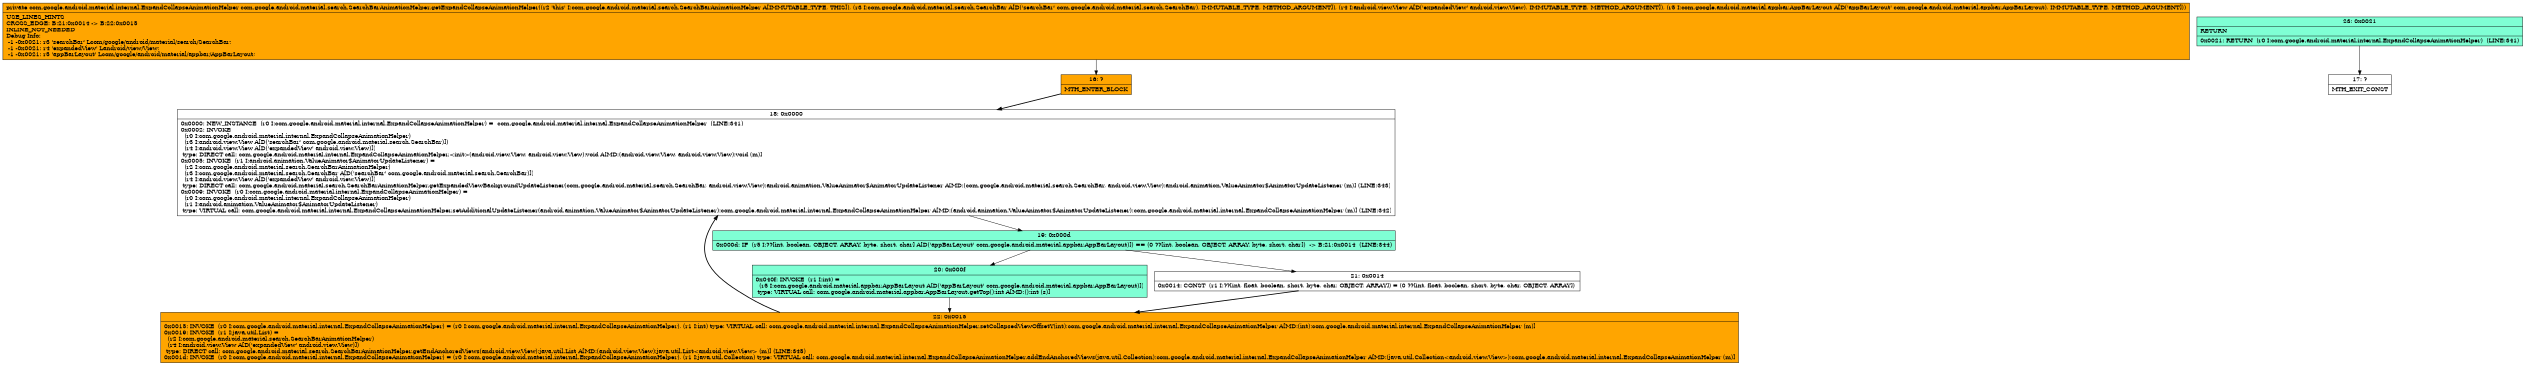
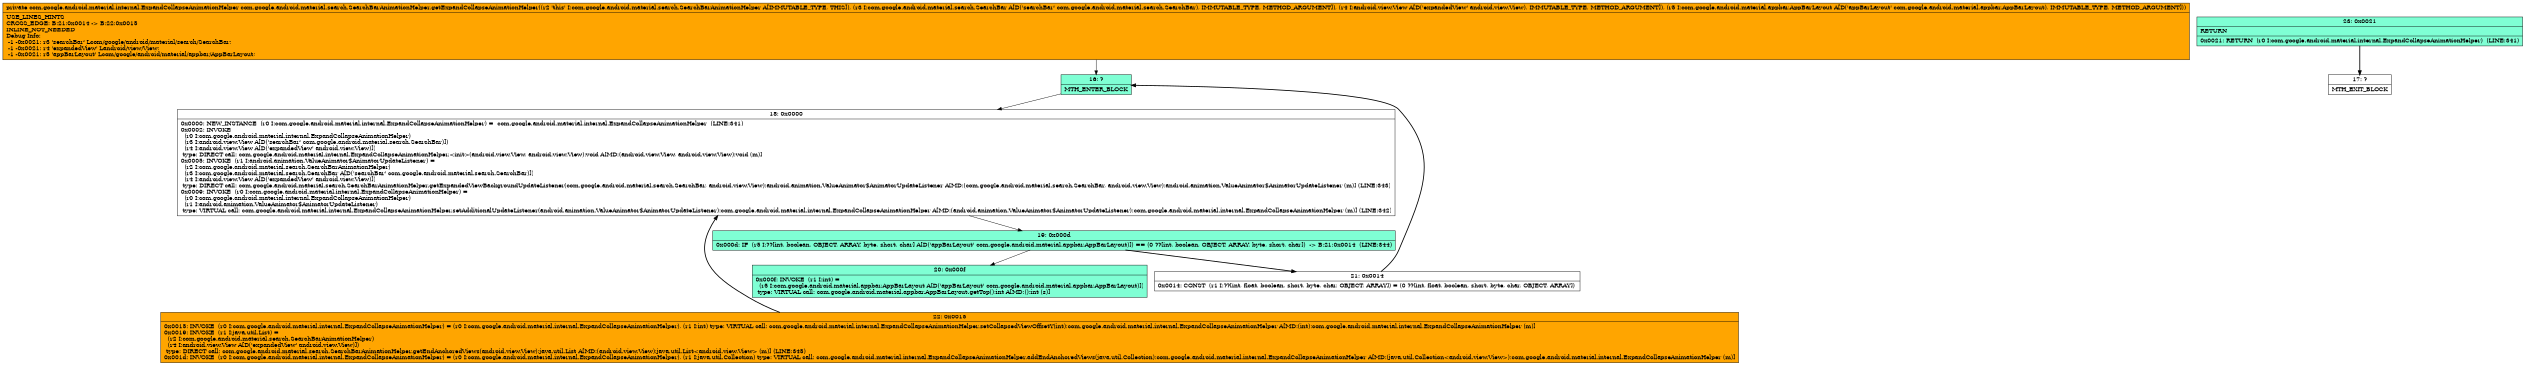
edge "23: 0x0021" -> "17: ?": style solid -> bold
node "16: ?": fillcolor orange -> aquamarine
node "17: ?": text "MTH_EXIT_CONST" -> "MTH_EXIT_BLOCK"
edge "16: ?" -> "18: 0x0000": style bold -> solid
edge "19: 0x000d" -> "21: 0x0014": style solid -> bold
node "20: 0x000f": text "0x040f: INVOKE  (r1 I:int) =" -> "0x000f: INVOKE  (r1 I:int) ="
edge "21: 0x0014" -> "22: 0x0015": now "21: 0x0014" -> "16: ?"
edge "20: 0x000f" -> "22: 0x0015": removed
